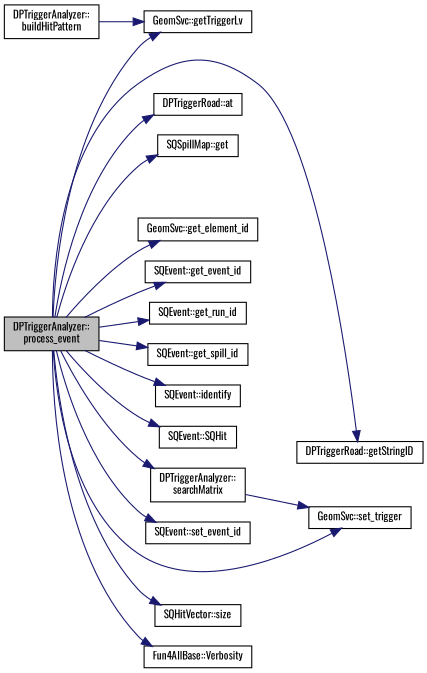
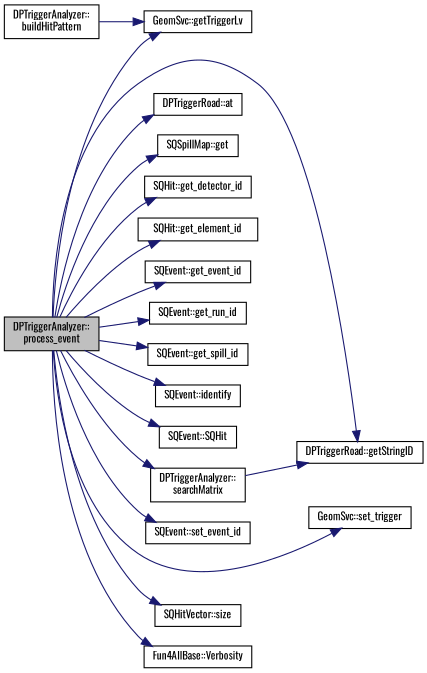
node "SQHit::get_detector_id": added
node "GeomSvc::get_element_id": label "GeomSvc::get_element_id" -> "SQHit::get_element_id"
edge "DPTriggerAnalyzer:: searchMatrix" -> "GeomSvc::set_trigger": now "DPTriggerAnalyzer:: searchMatrix" -> "DPTriggerRoad::getStringID"
